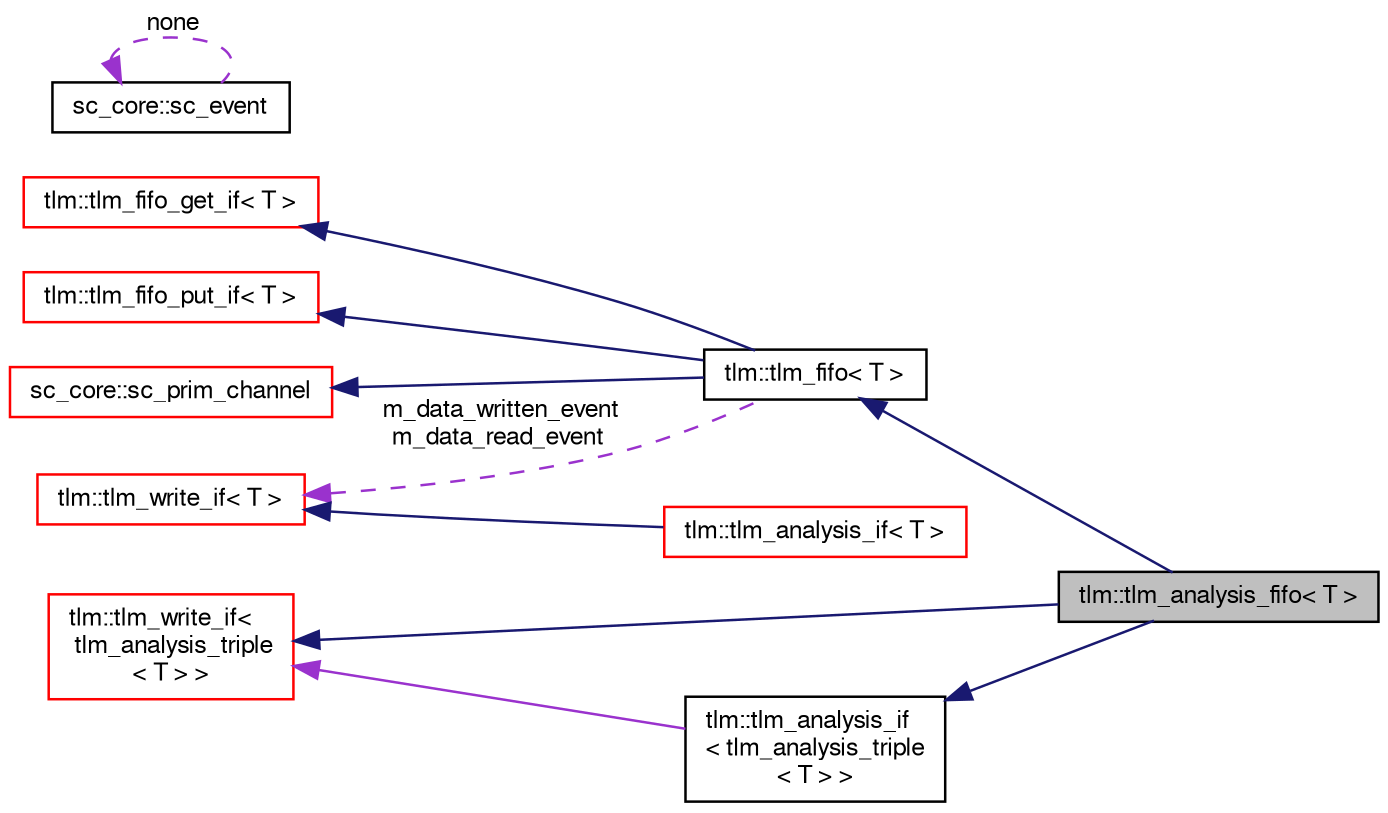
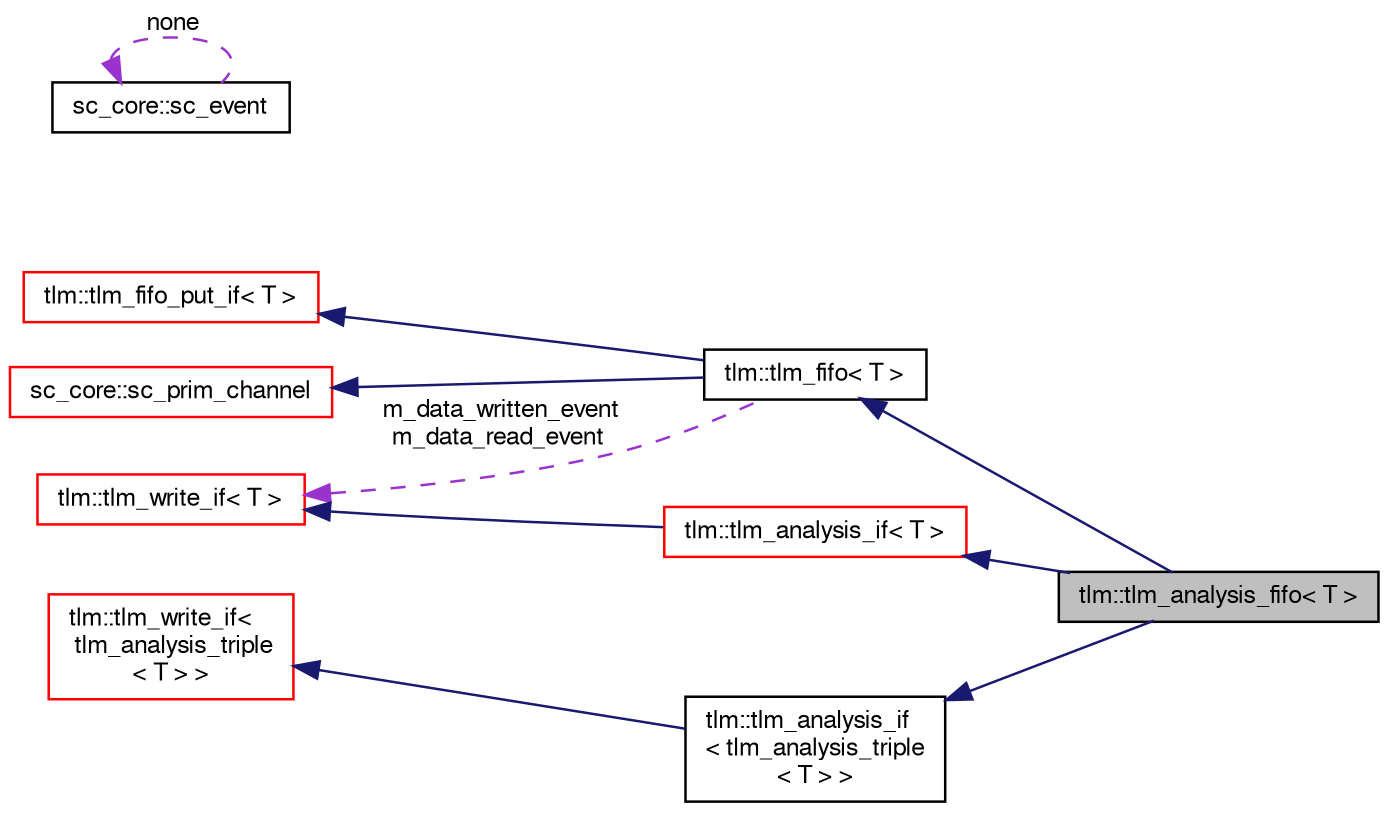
node "tlm::tlm_fifo_get_if< T >": removed
edge "tlm::tlm_analysis_fifo< T >" -> "tlm::tlm_write_if< tlm_analysis_triple < T > >": now "tlm::tlm_analysis_fifo< T >" -> "tlm::tlm_analysis_if< T >"
edge "tlm::tlm_analysis_if < tlm_analysis_triple < T > >" -> "tlm::tlm_write_if< tlm_analysis_triple < T > >": color darkorchid3 -> midnightblue
